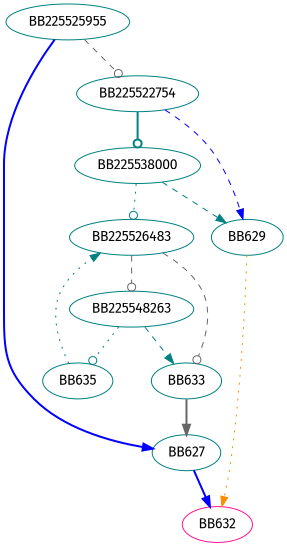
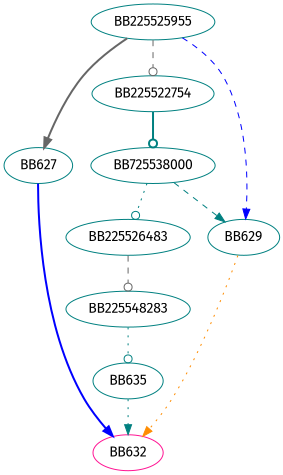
edge "BB225522754" -> "BB629": now "BB225525955" -> "BB629"
node "BB225538000": label "BB225538000" -> "BB725538000"
edge "BB225525955" -> "BB627": color blue -> gray40
edge "BB635" -> "BB225526483": now "BB635" -> "BB632"
node "BB225548263": label "BB225548263" -> "BB225548283"
node "BB633": removed
